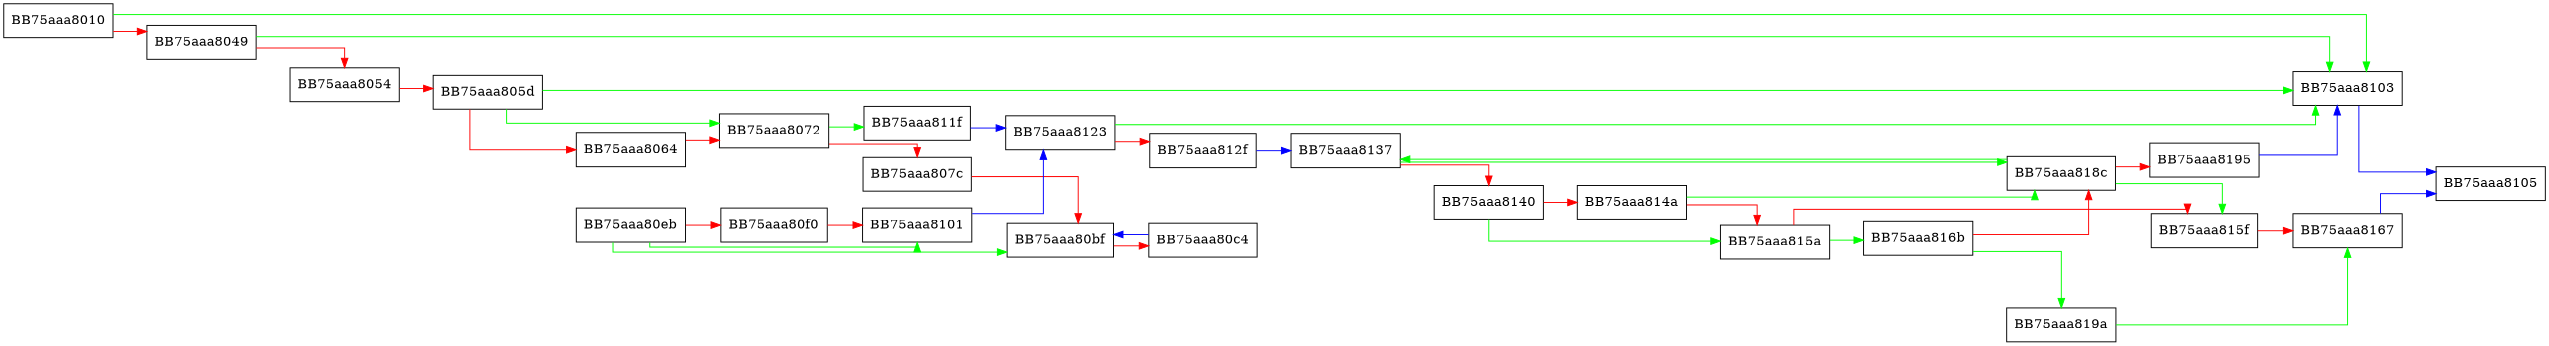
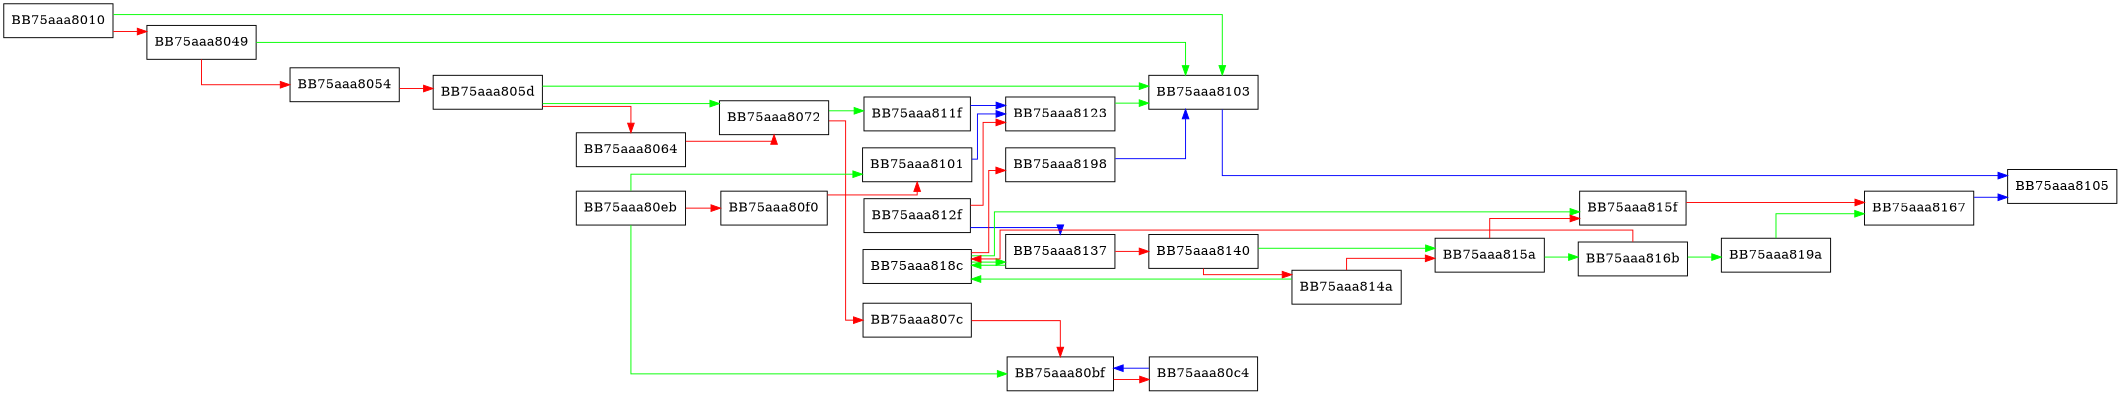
edge "BB75aaa8123" -> "BB75aaa812f": reversed
node "BB75aaa8195": label "BB75aaa8195" -> "BB75aaa8198"
